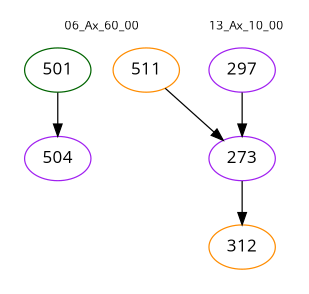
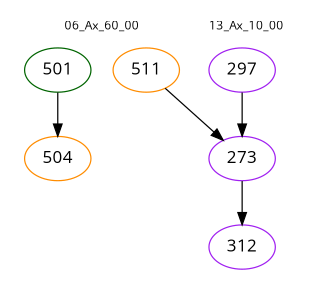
node "504": color purple -> darkorange
node "312": color darkorange -> purple
